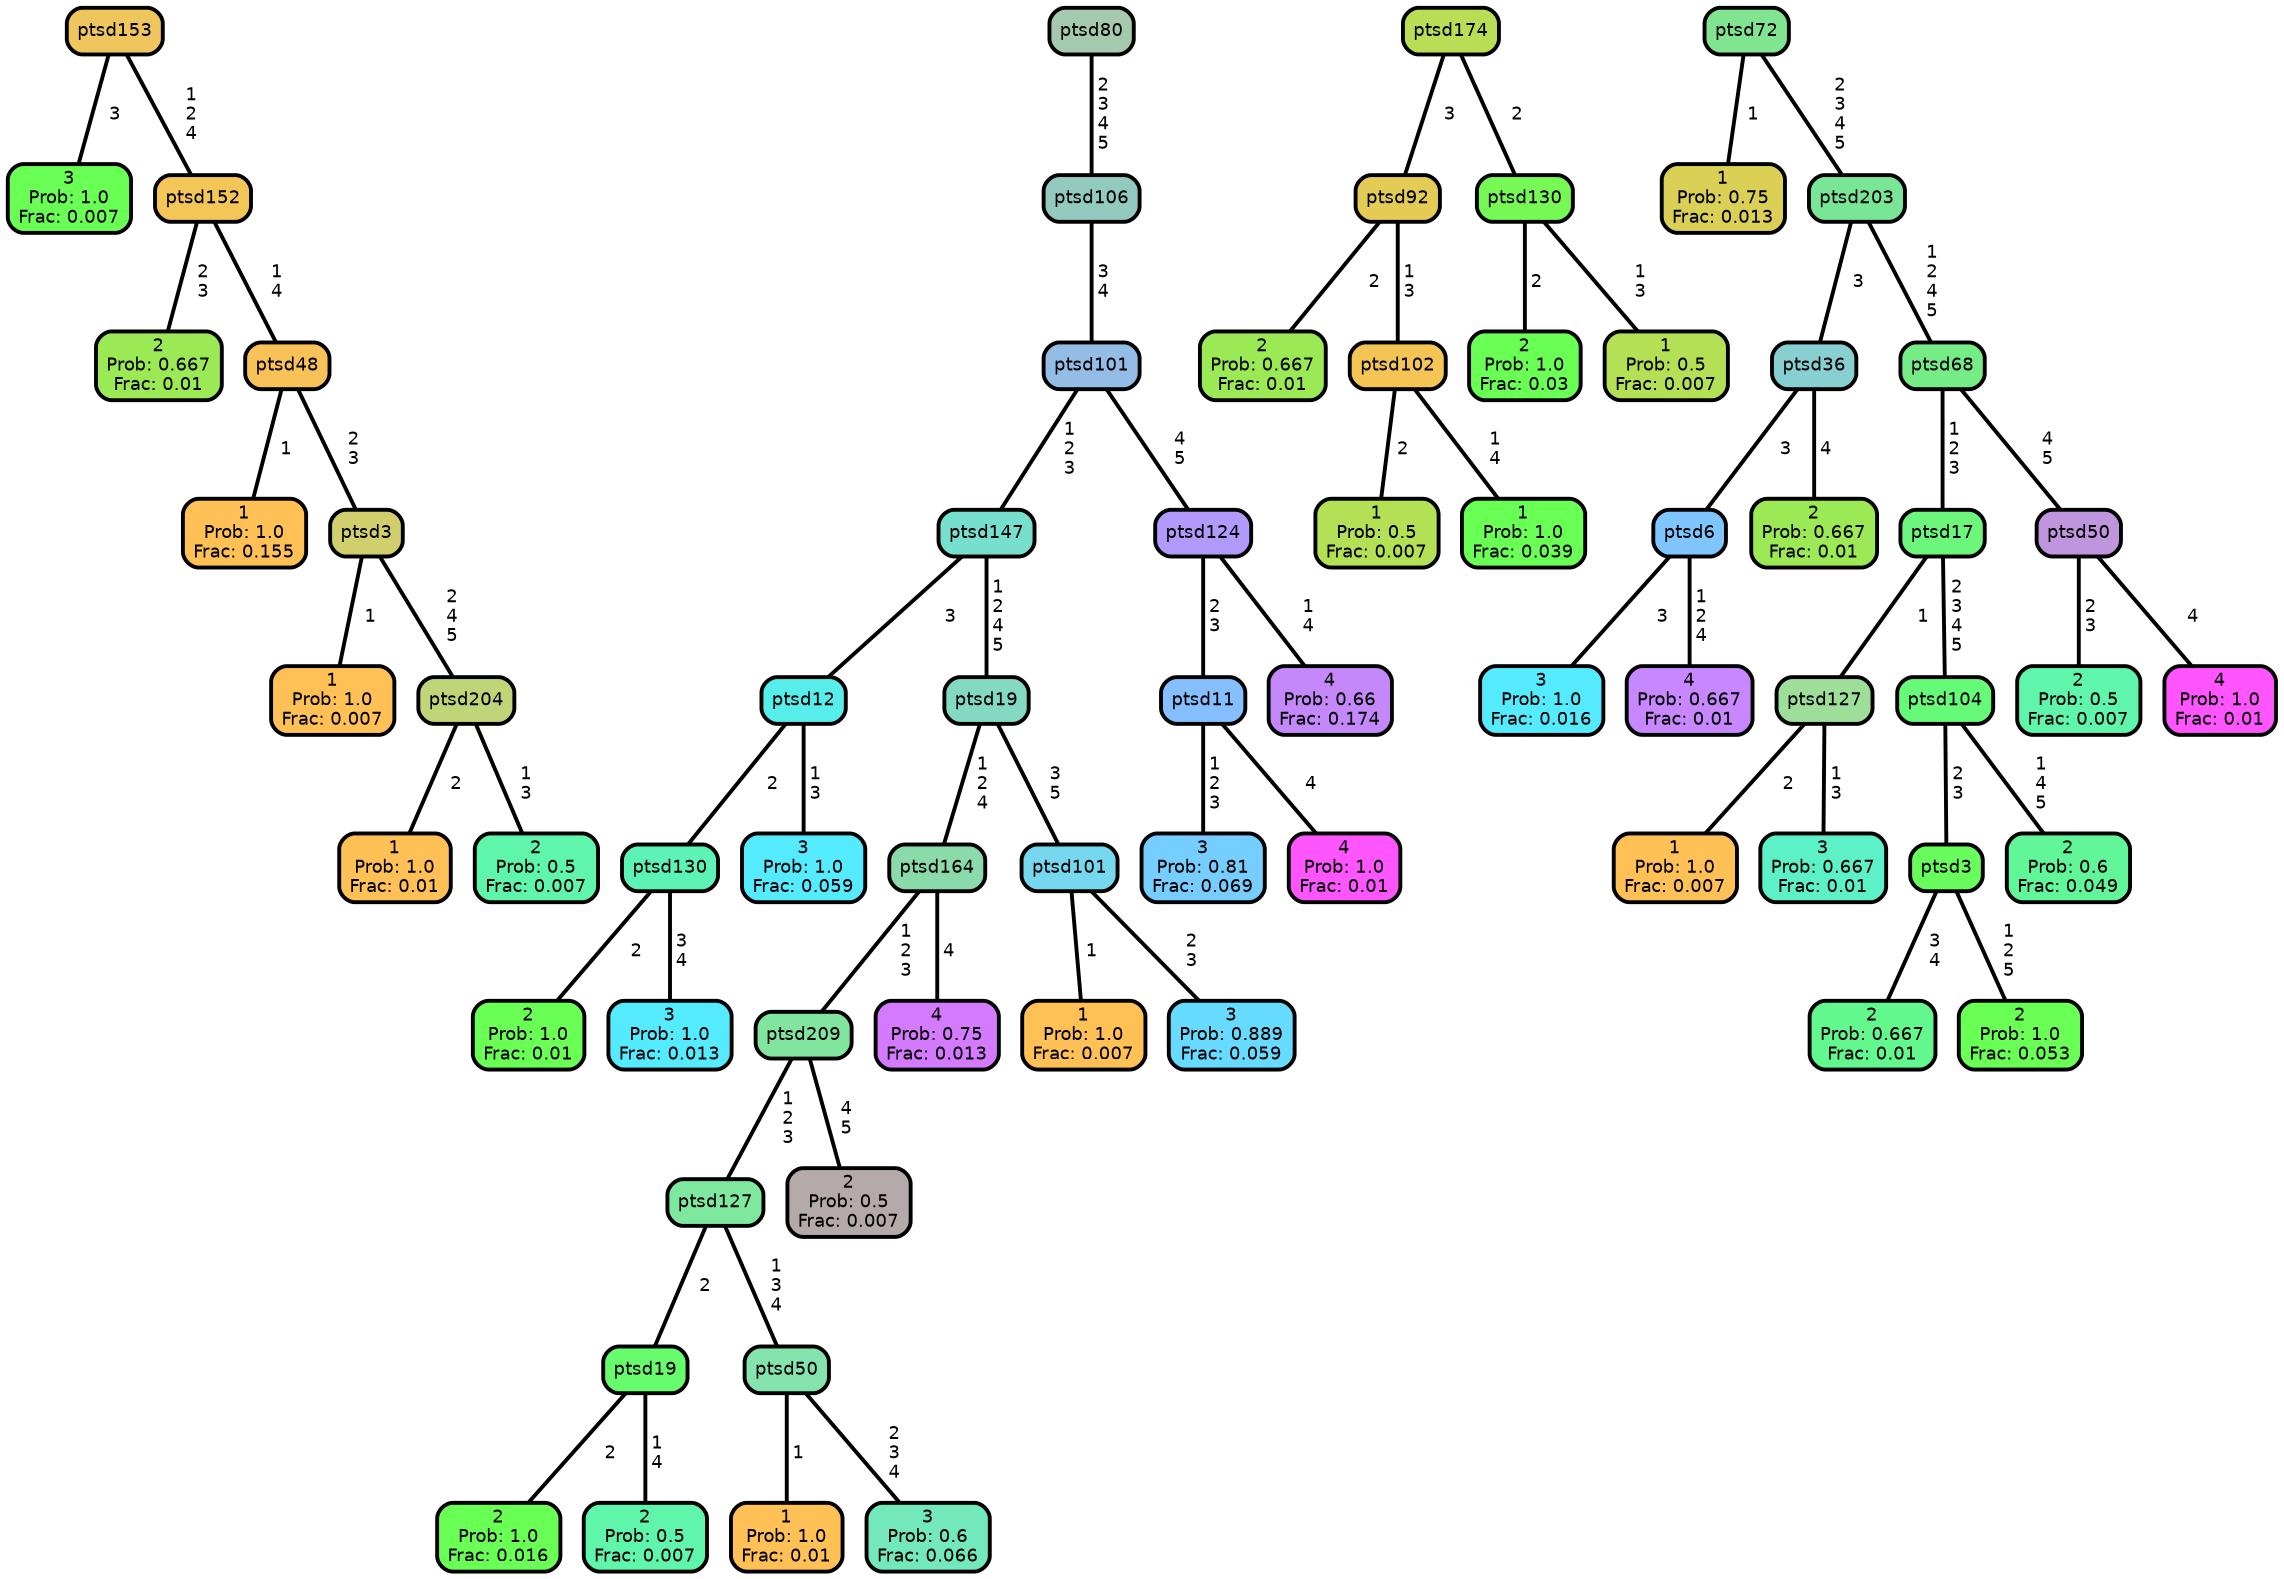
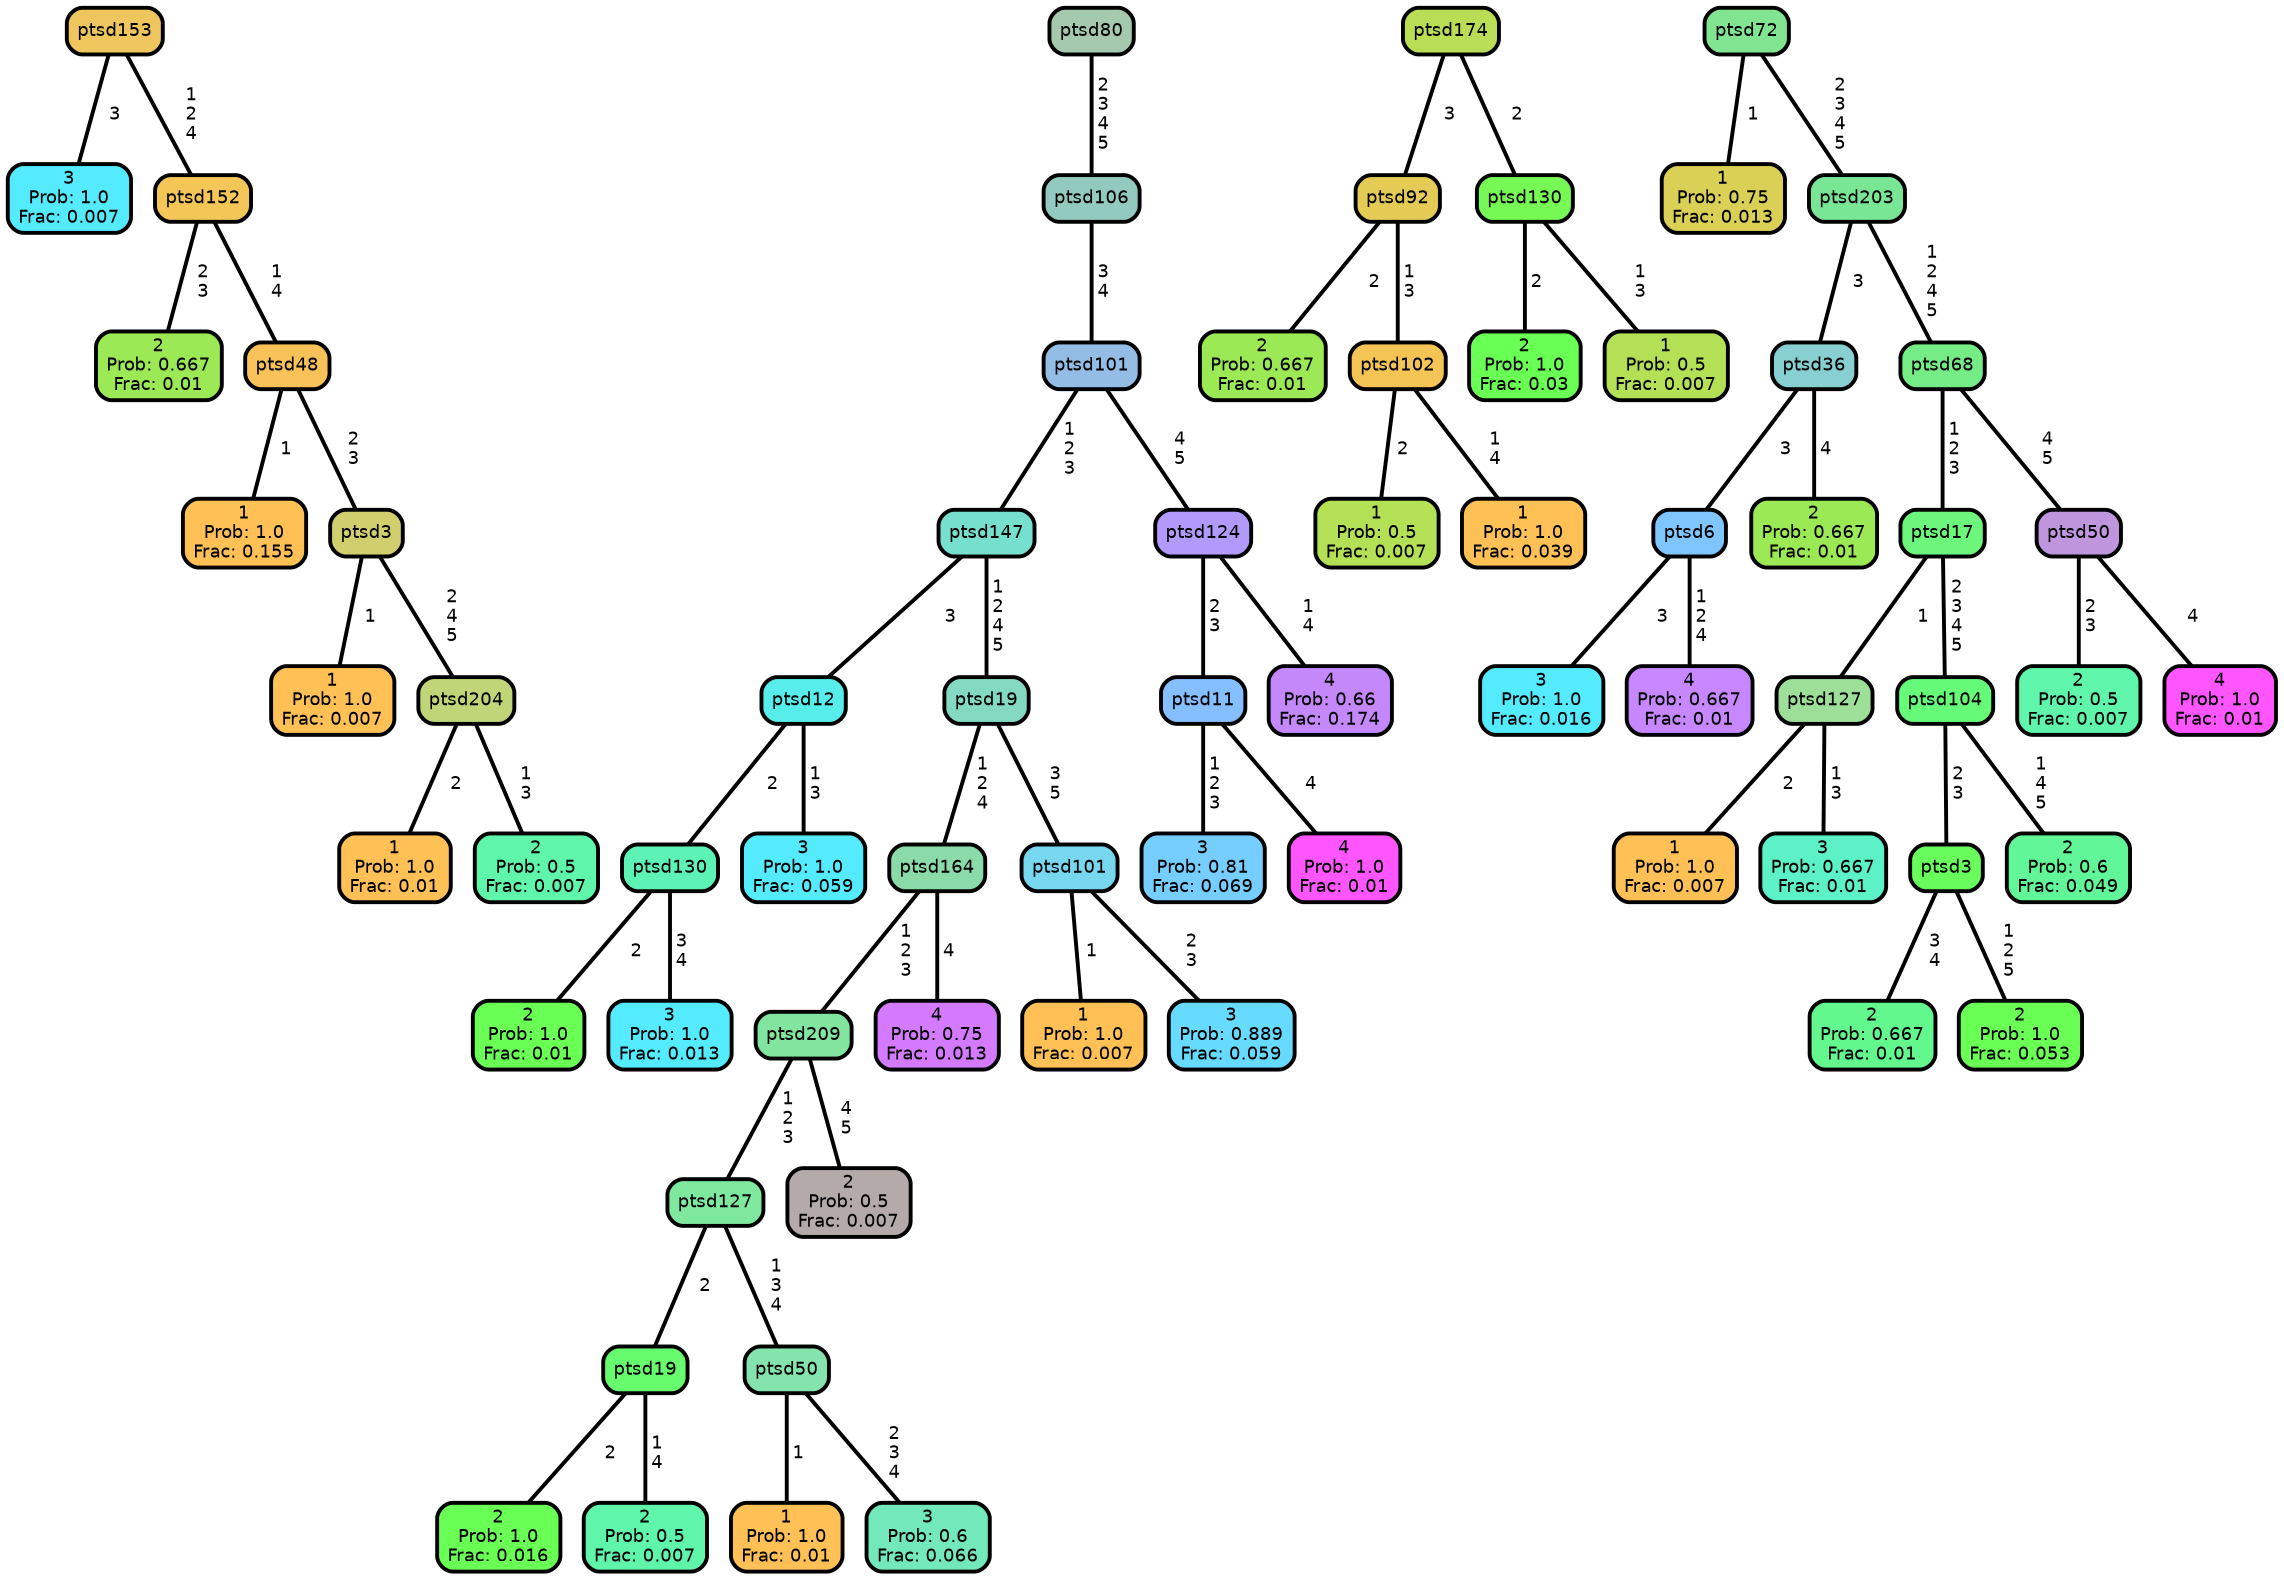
node "3 Prob: 1.0 Frac: 0.007": fillcolor #6aff55 -> #55ebff
node "1 Prob: 1.0 Frac: 0.039": fillcolor #6aff55 -> #ffc155
